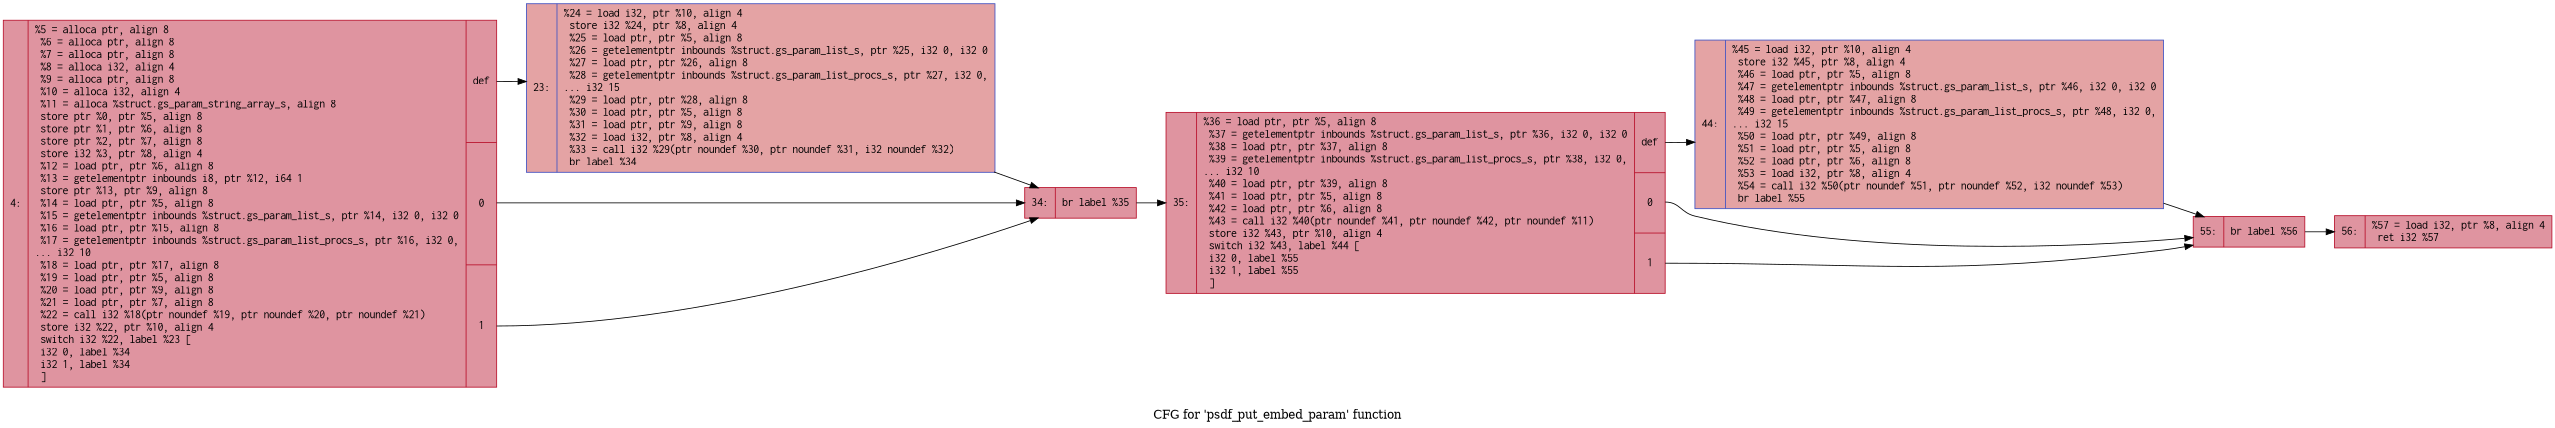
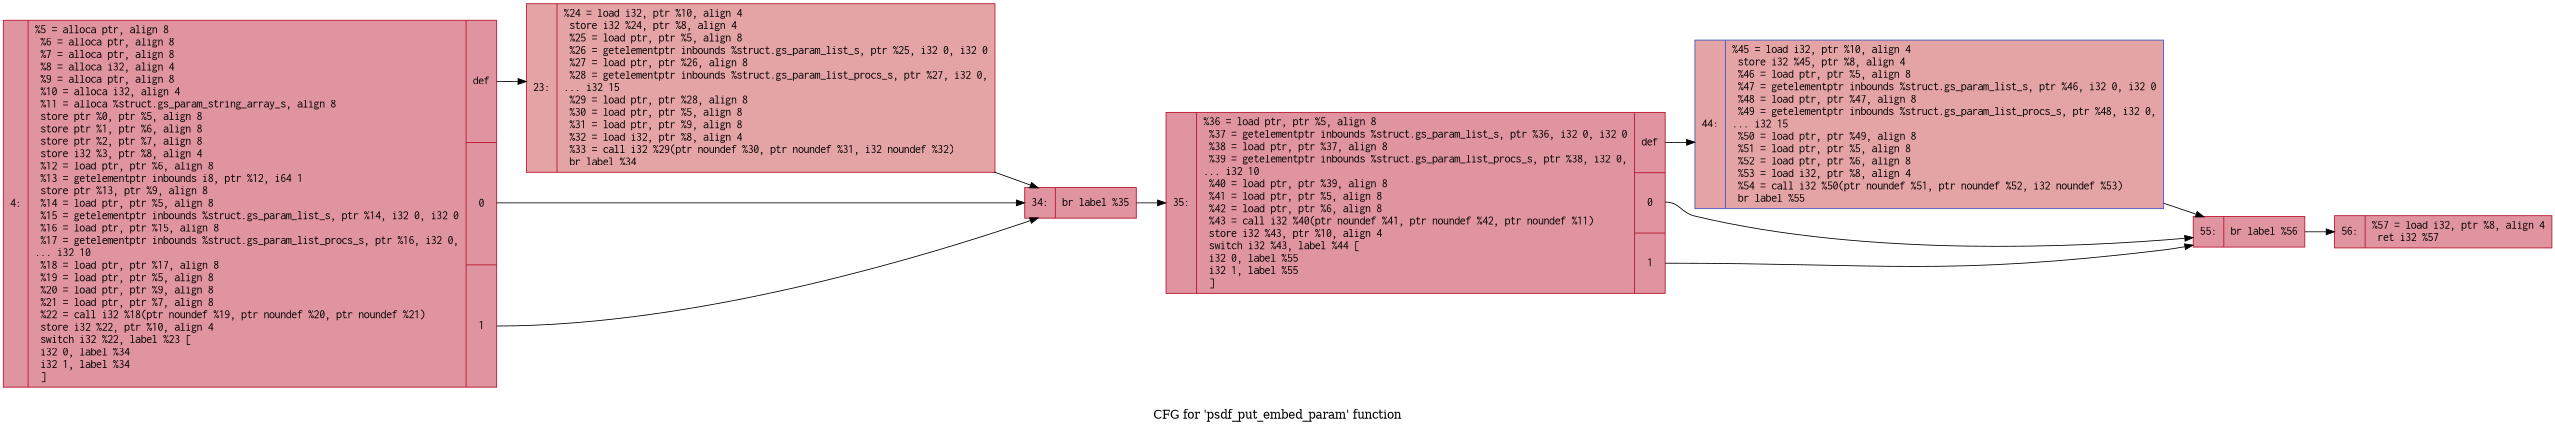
node "23:": color #3d50c3ff -> #b70d28ff
